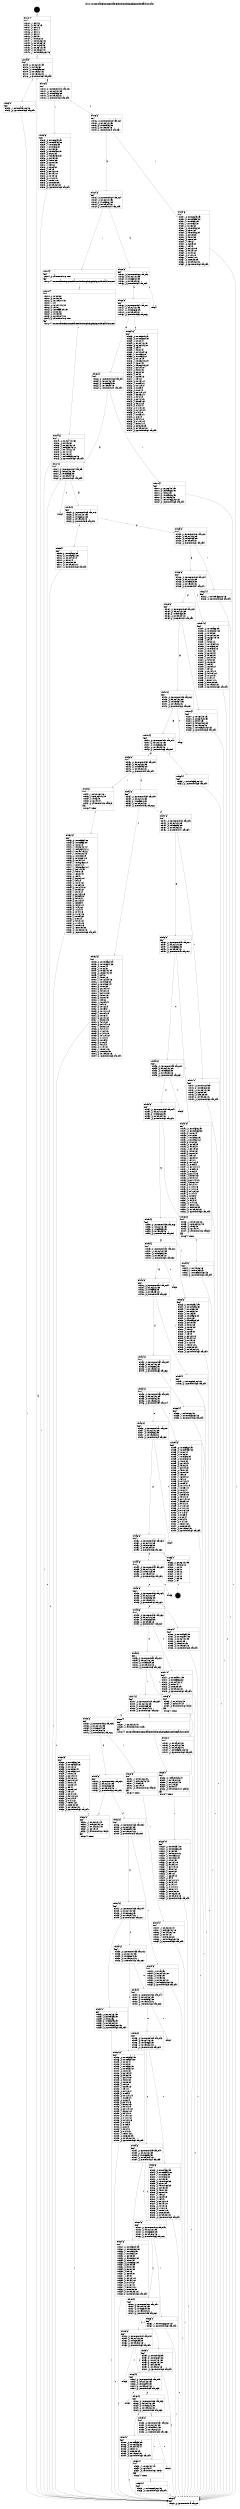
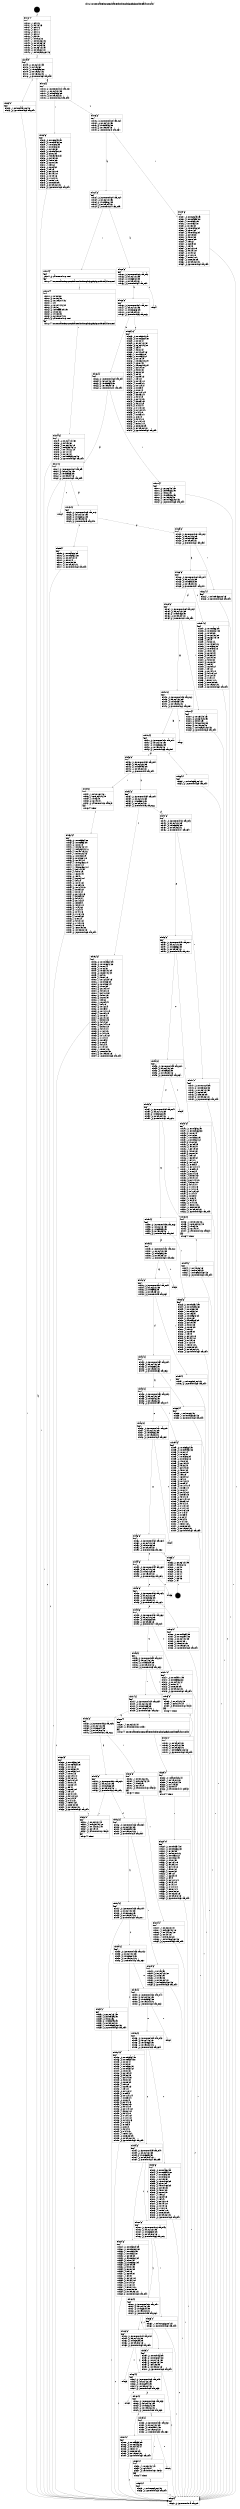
edge "0x401a34 [28]" -> "0x401a50 [28]": added, label "23"
